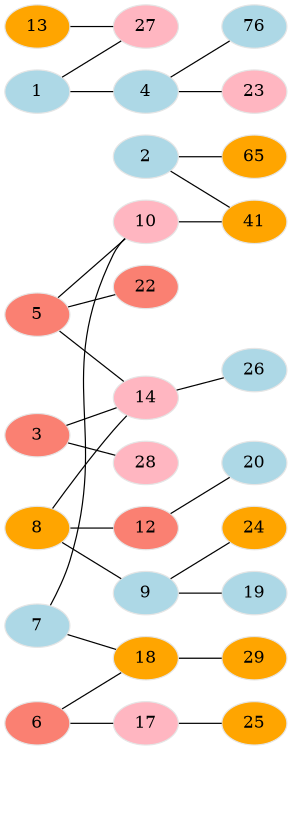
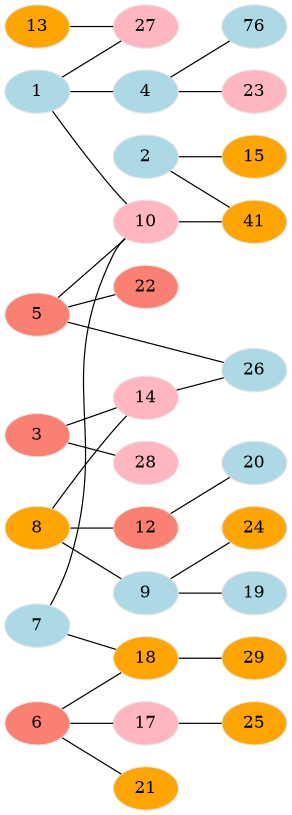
node "65": label "65" -> "15"
edge "1" -- "10": added
edge "5" -- "14": now "5" -- "26"
node "21": added
